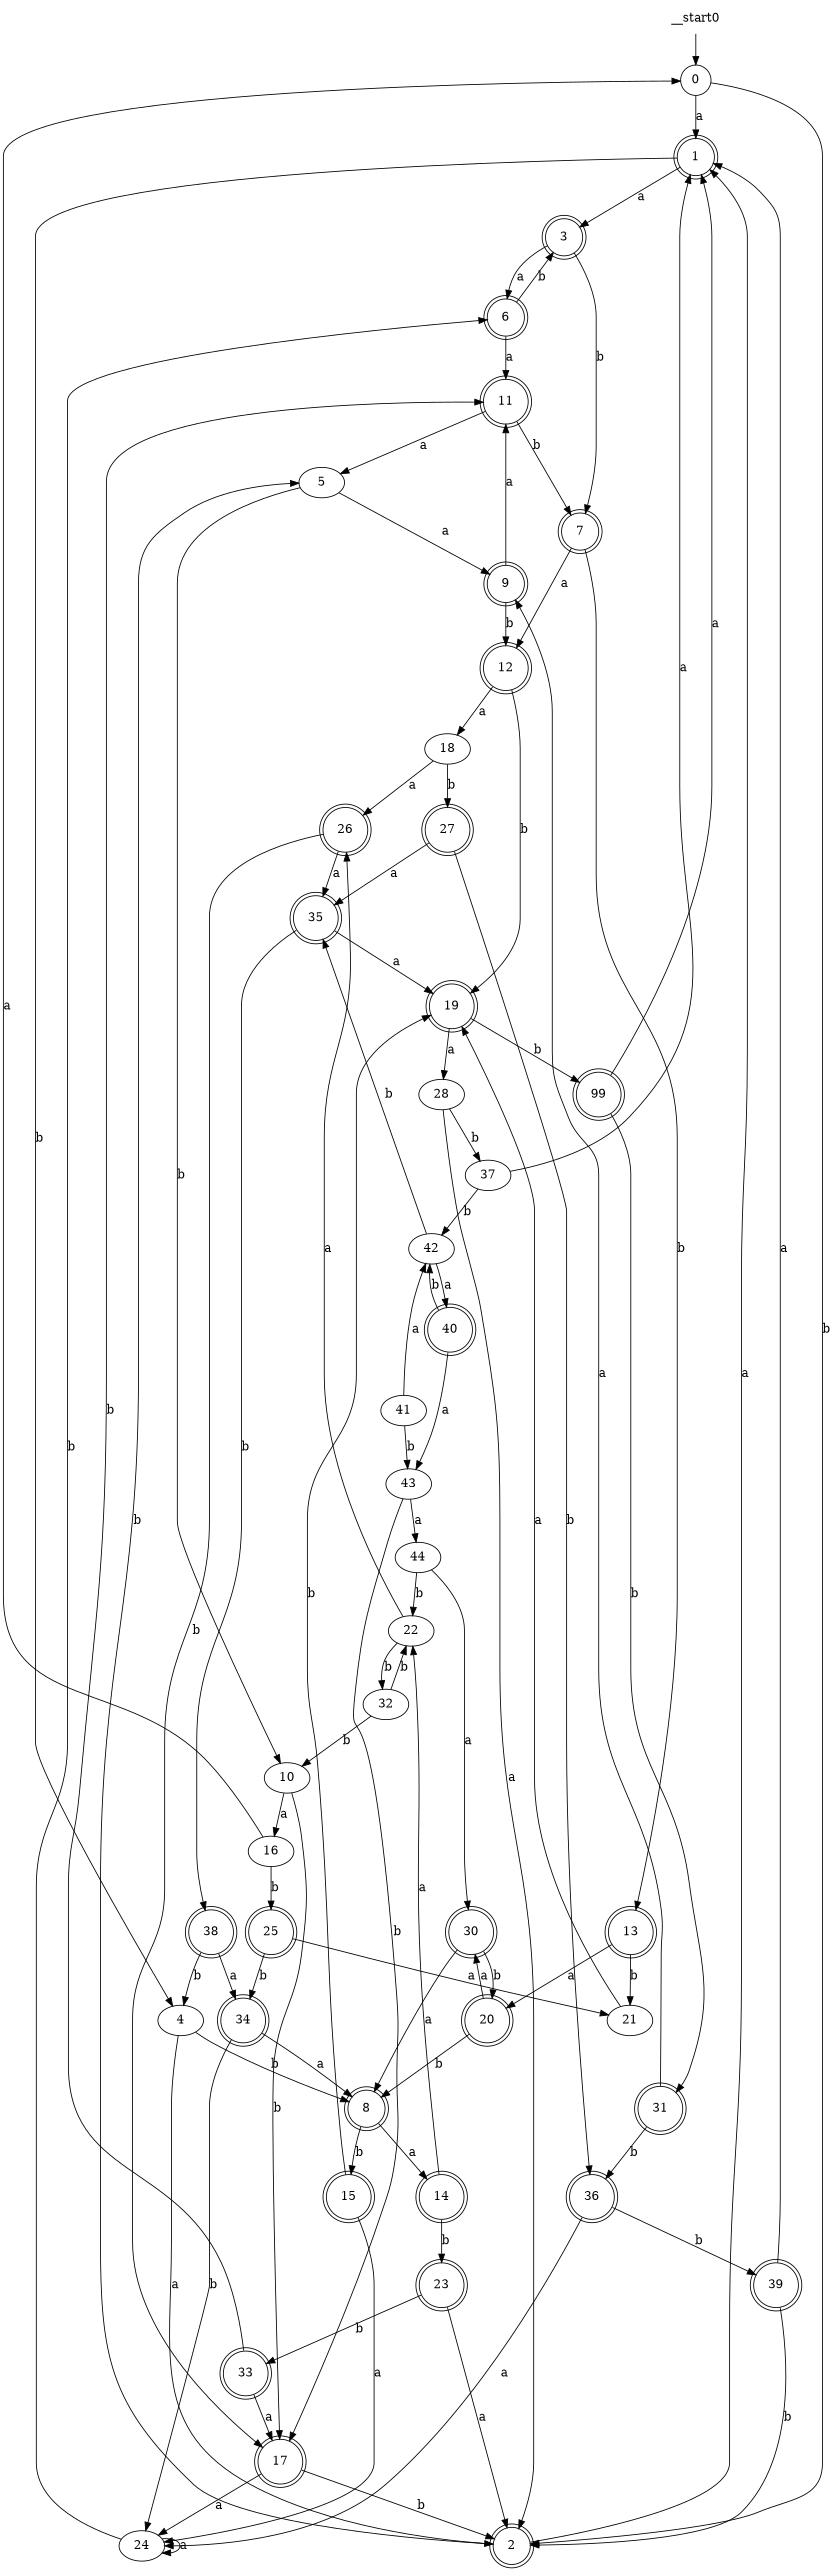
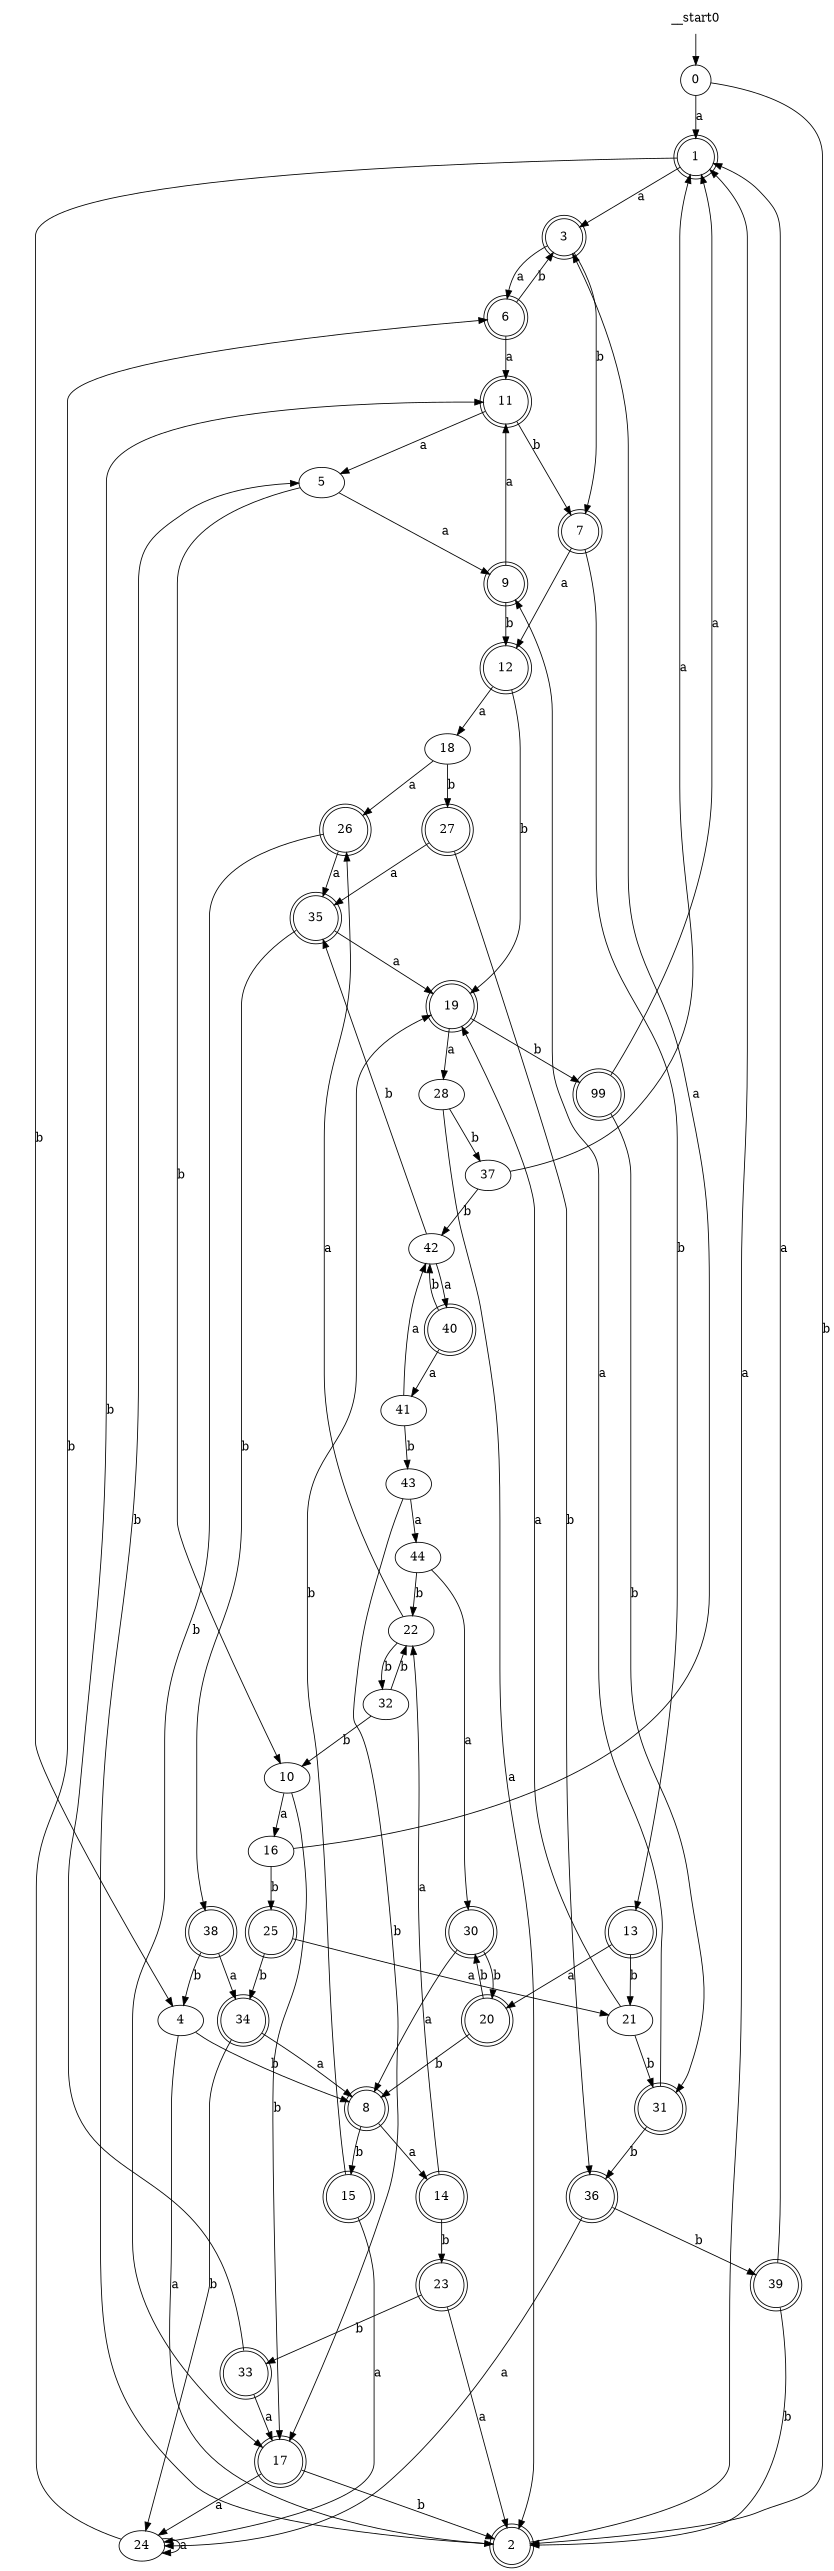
edge "16" -> "0": now "16" -> "3"
edge "40" -> "43": now "40" -> "41"
edge "20" -> "30": label "a" -> "b"
edge "21" -> "31": added, label "b"
